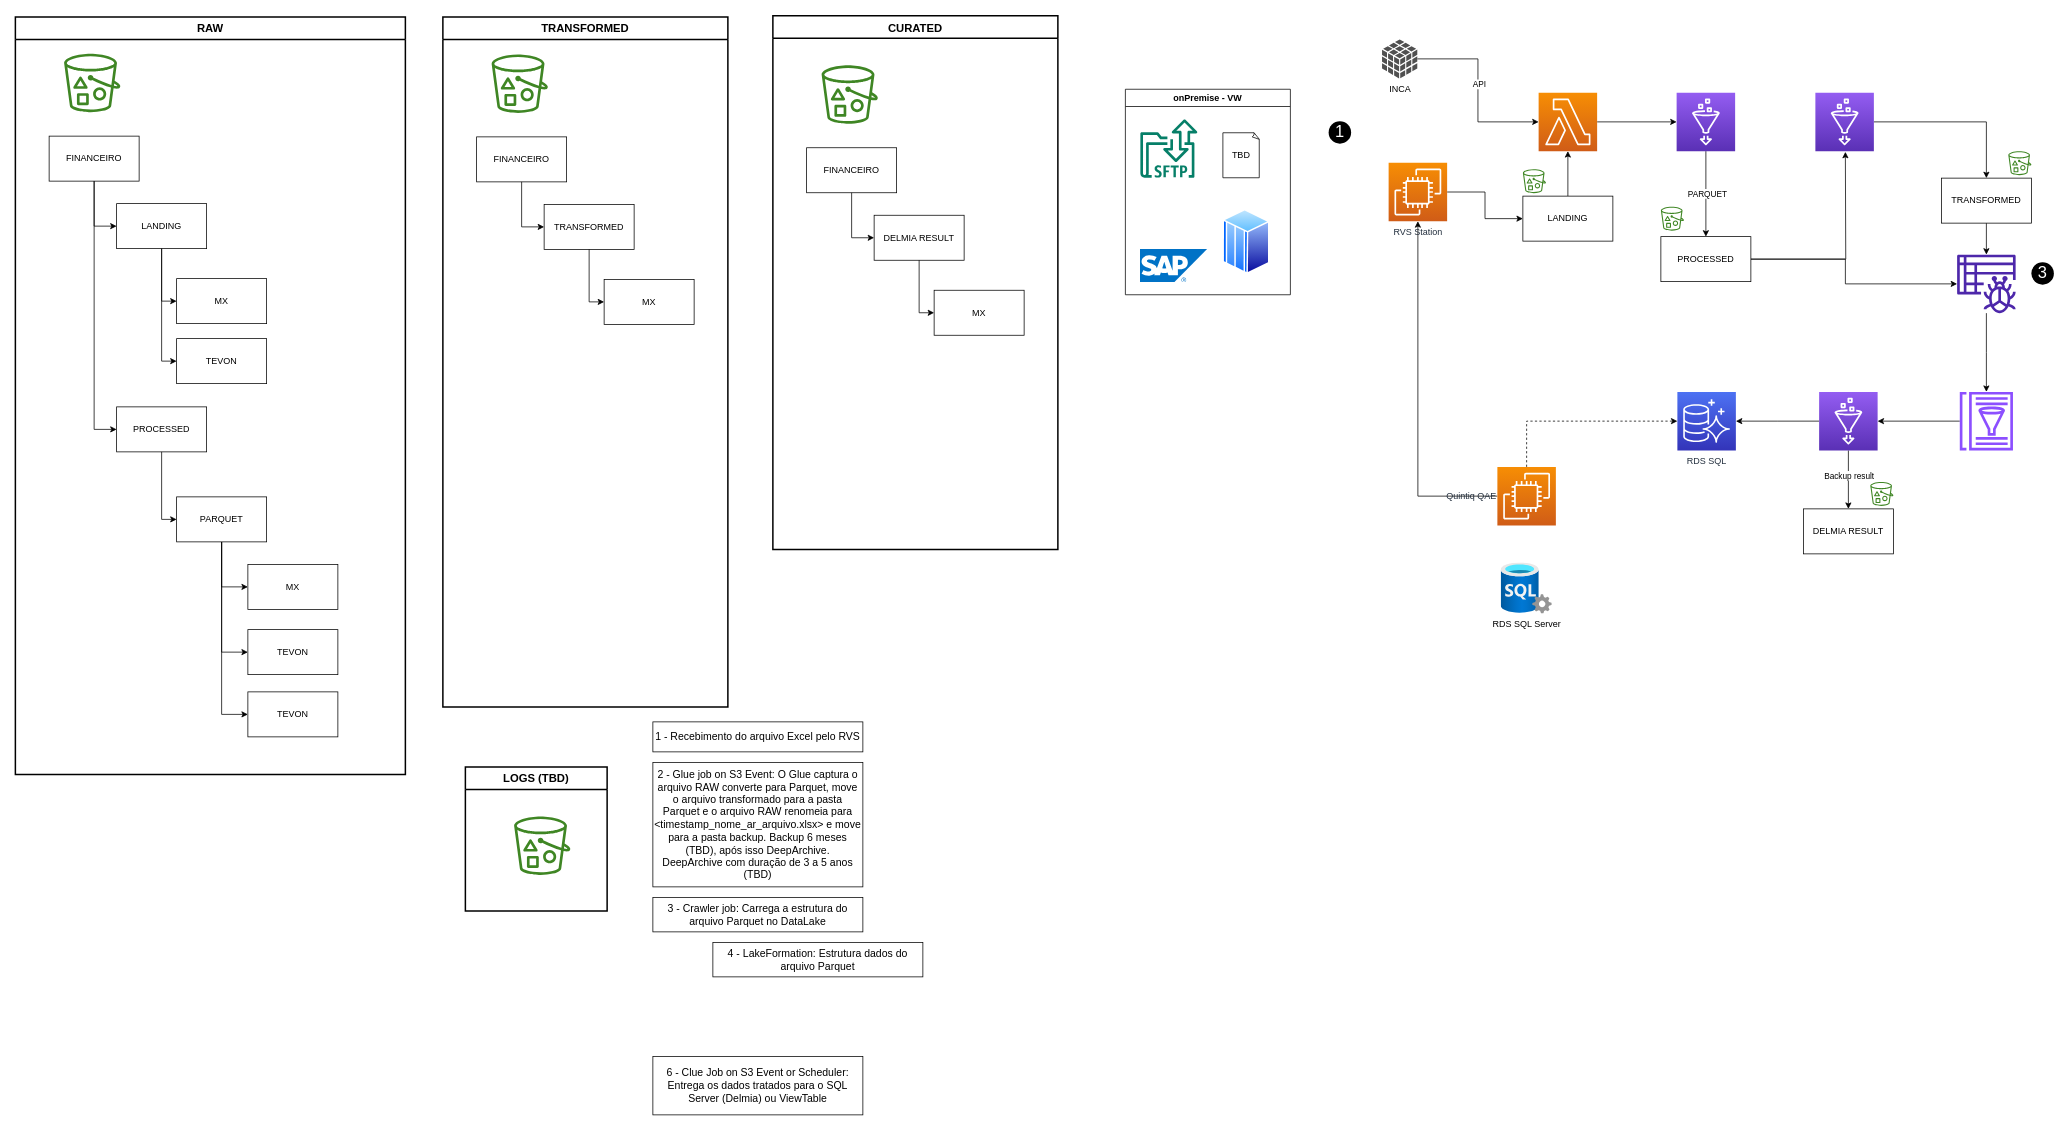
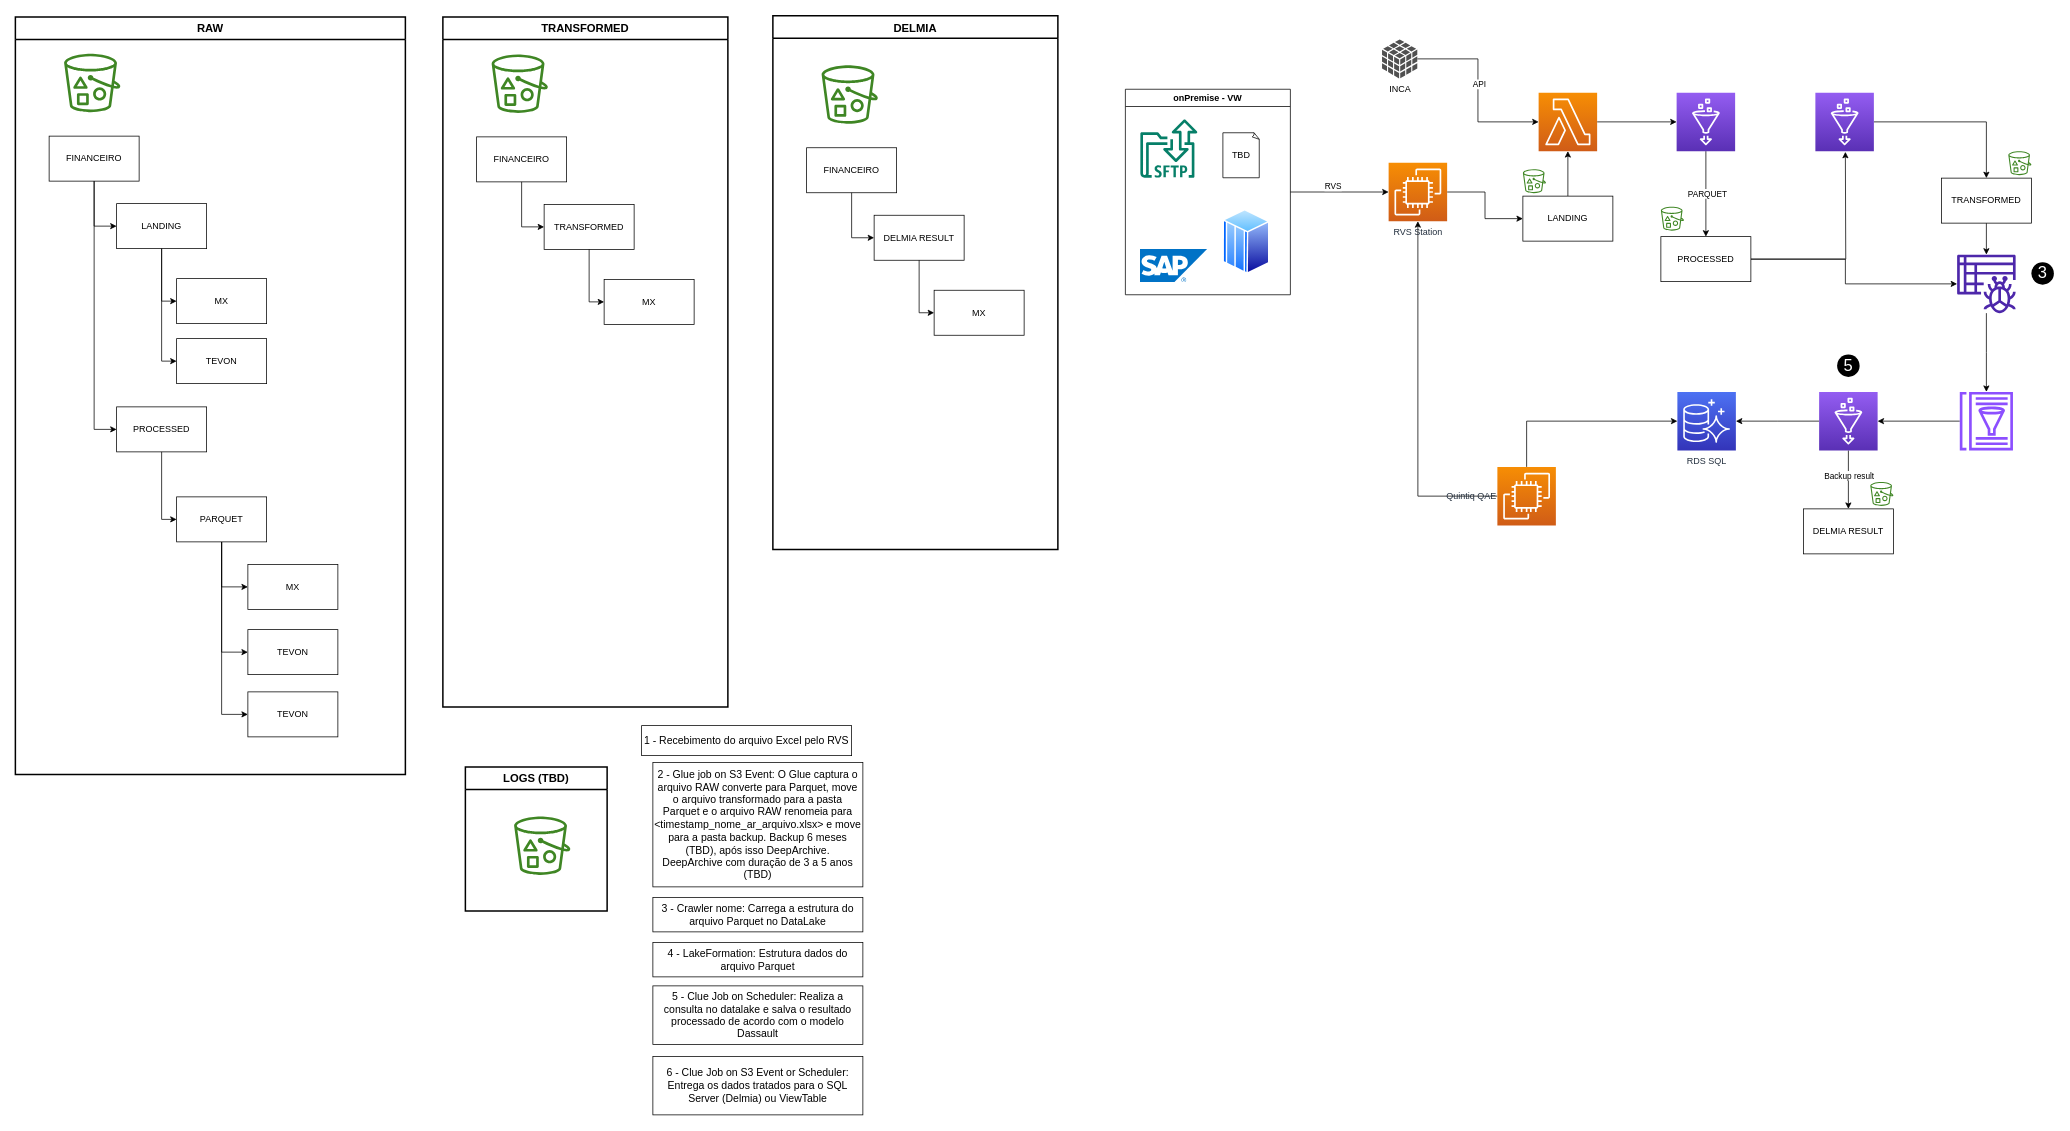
node "CURATED": label "CURATED" -> "DELMIA"
node "1": removed
edge "onPremise - VW" -> "RVS Station": added, label "RVS"
node "5": added
edge "Quintiq QAE" -> "RDS SQL": style dashed -> solid
node "RDS SQL Server": removed
node "1 - Recebimento do arquivo Excel pelo RVS": moved (758, 737) -> (747, 741)
node "3 - Crawler job: Carrega a estrutura do arquivo Parquet no DataLake": label "3 - Crawler job: Carrega a estrutura do arquivo Parquet no DataLake" -> "3 - Crawler nome: Carrega a estrutura do arquivo Parquet no DataLake"
node "4 - LakeFormation: Estrutura dados do arquivo Parquet": moved (818, 960) -> (758, 960)
node "5 - Clue Job on Scheduler: Realiza a consulta no datalake e salva o resultado processado de acordo com o modelo Dassault": added
